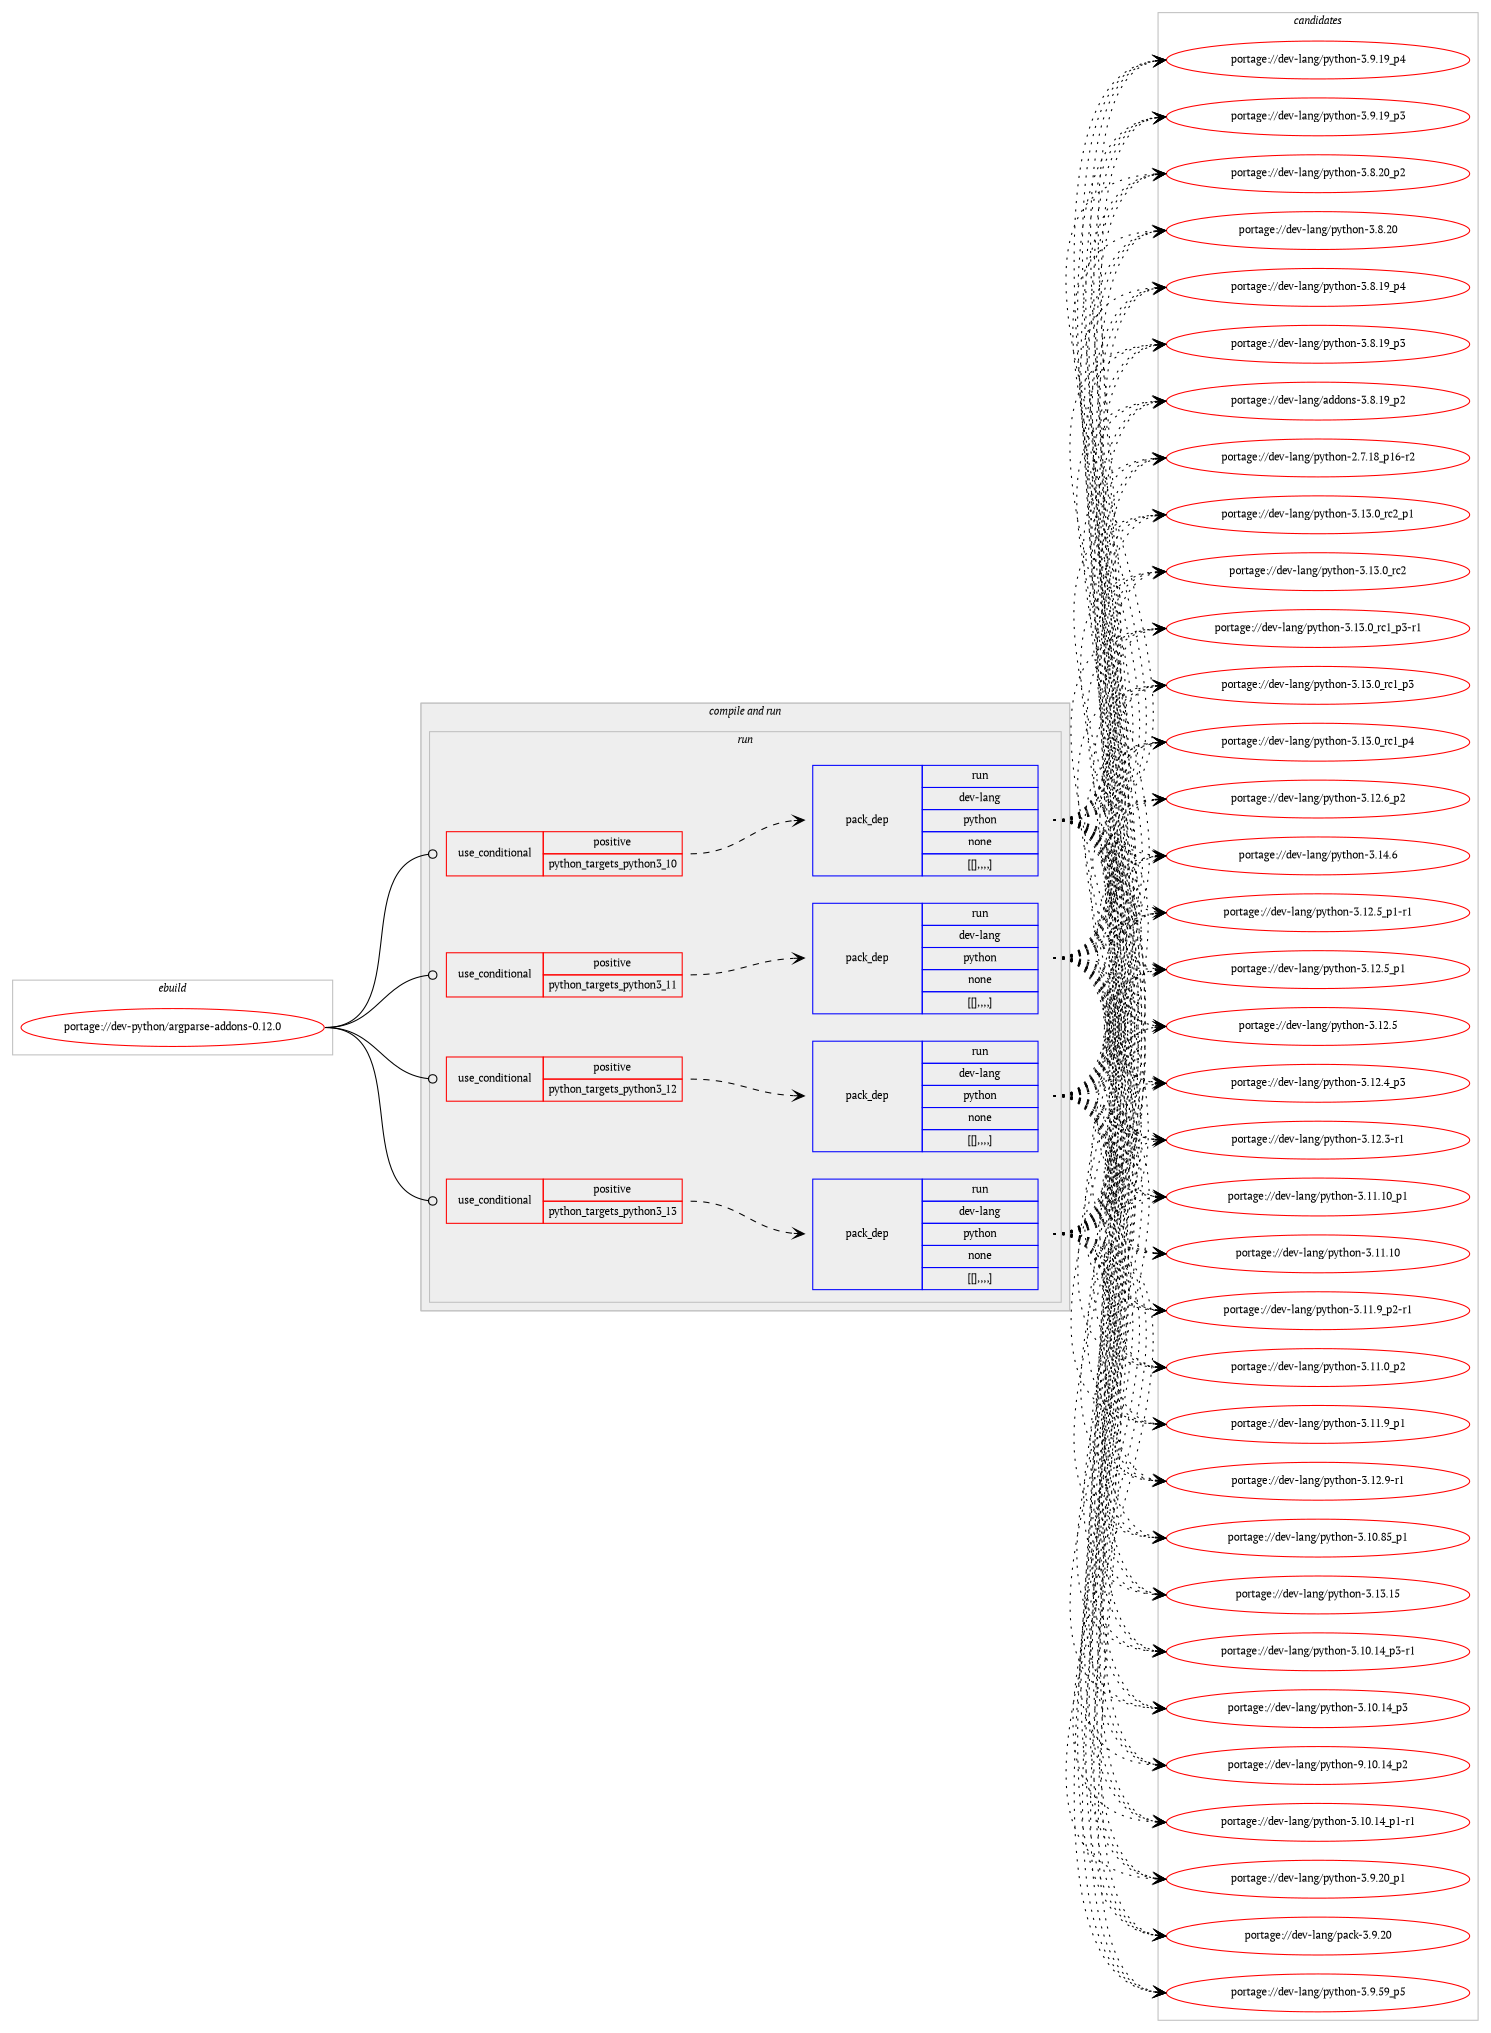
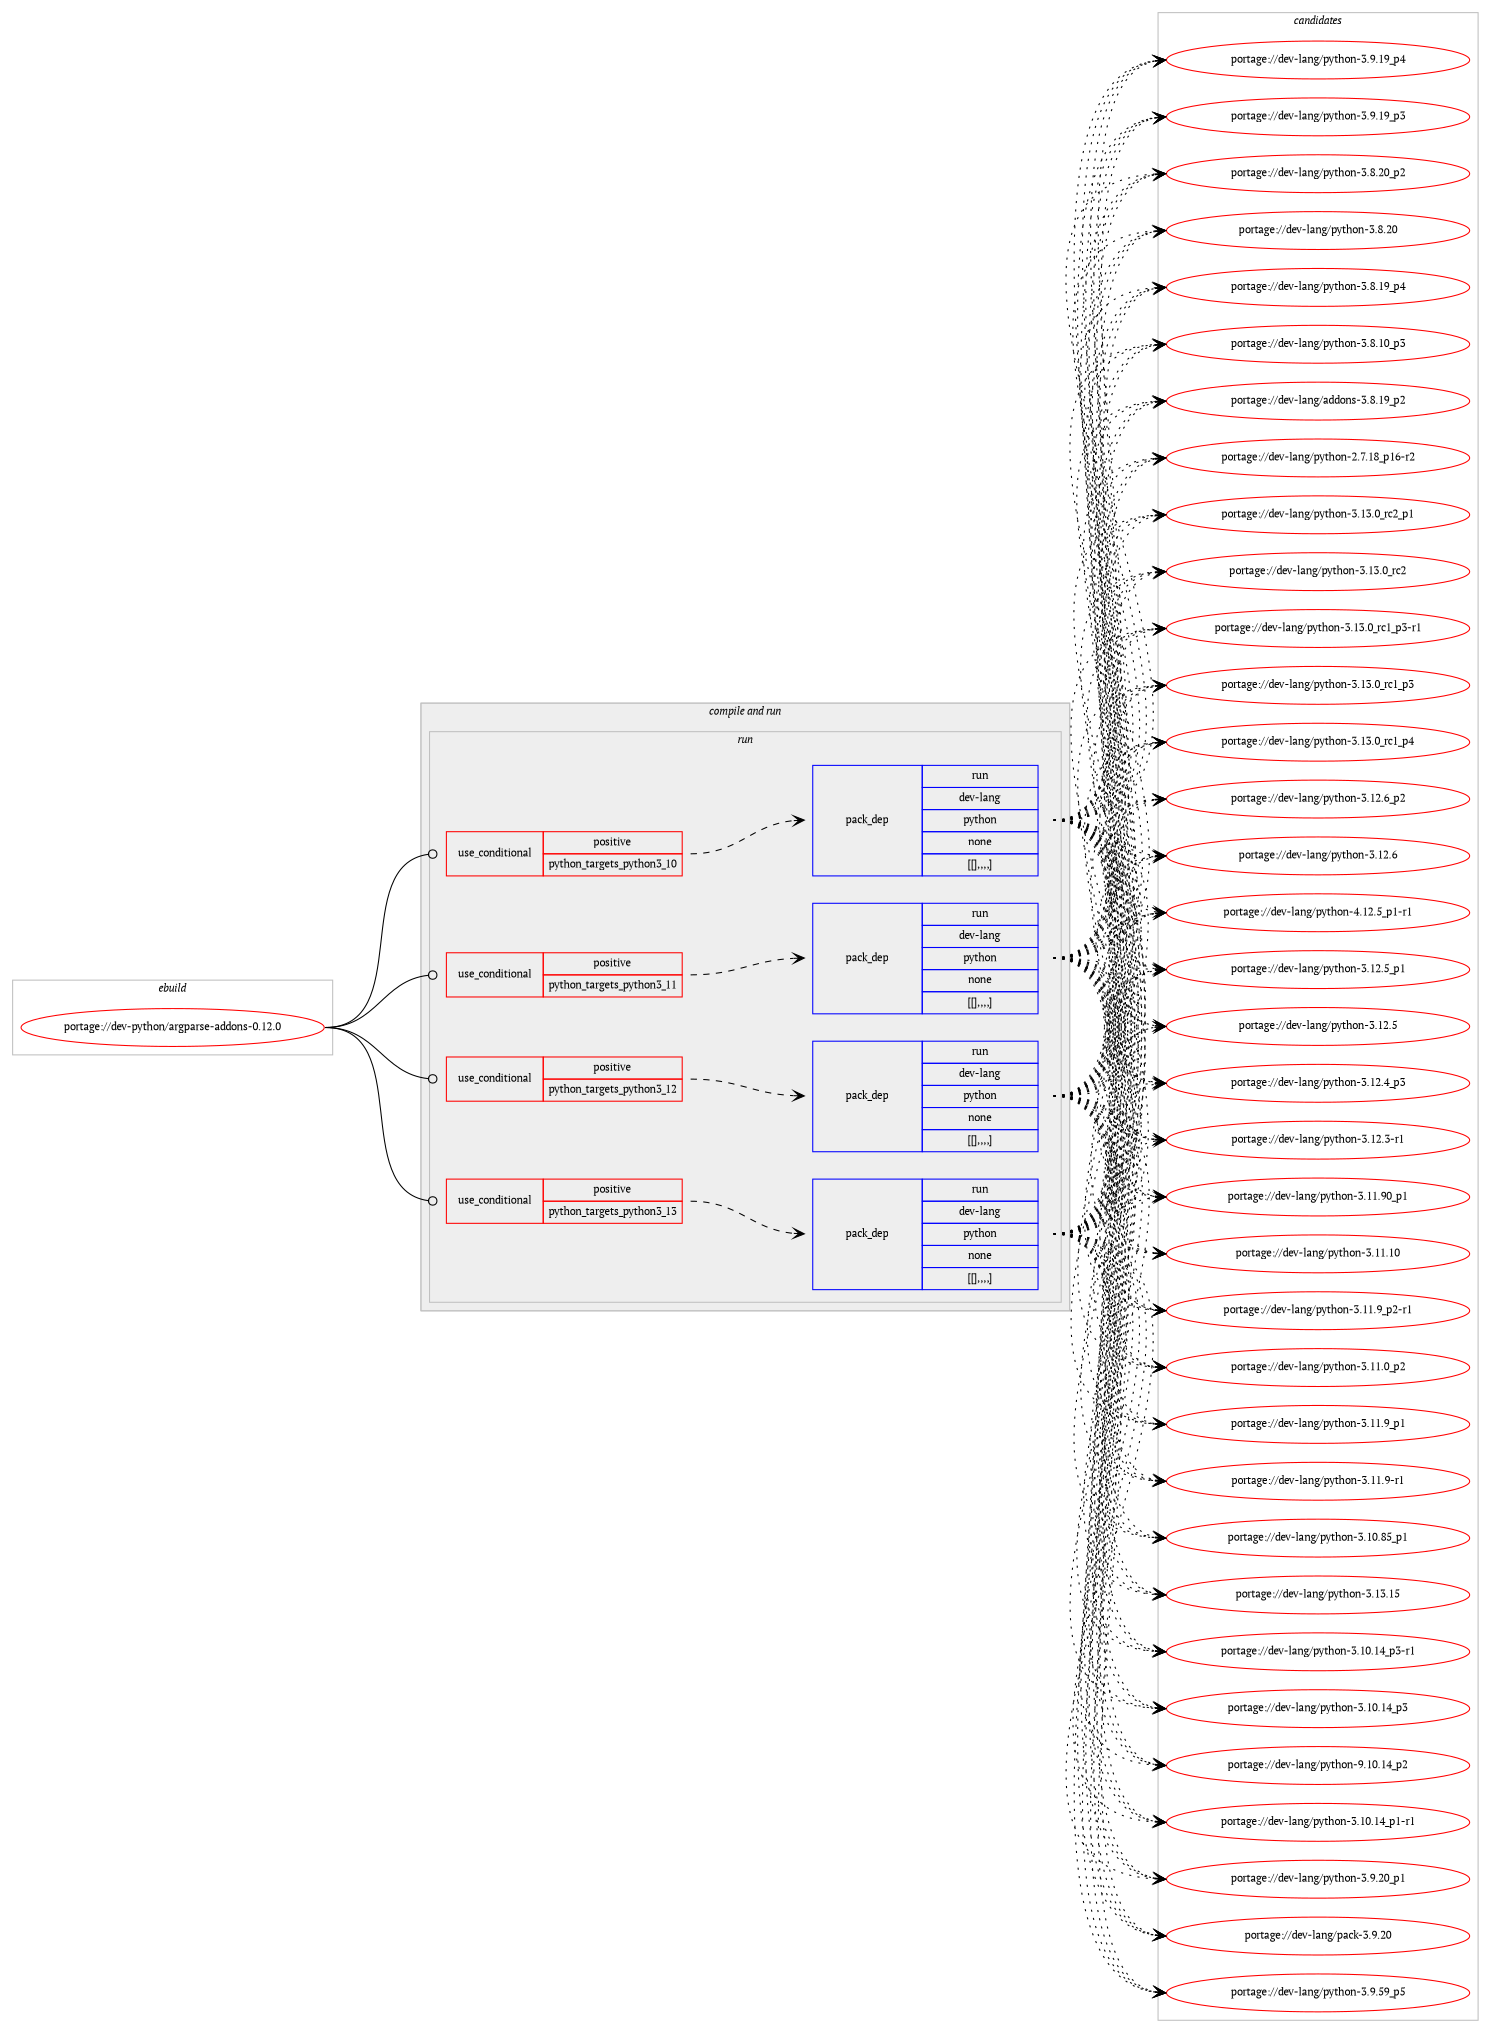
node "portage://dev-lang/python-3.8.19_p3": label "portage://dev-lang/python-3.8.19_p3" -> "portage://dev-lang/python-3.8.10_p3"
node "portage://dev-lang/python-3.14.6": label "portage://dev-lang/python-3.14.6" -> "portage://dev-lang/python-3.12.6"
node "portage://dev-lang/python-3.12.5_p1-r1": label "portage://dev-lang/python-3.12.5_p1-r1" -> "portage://dev-lang/python-4.12.5_p1-r1"
node "portage://dev-lang/python-3.11.10_p1": label "portage://dev-lang/python-3.11.10_p1" -> "portage://dev-lang/python-3.11.90_p1"
node "portage://dev-lang/python-3.12.9-r1": label "portage://dev-lang/python-3.12.9-r1" -> "portage://dev-lang/python-3.11.9-r1"
